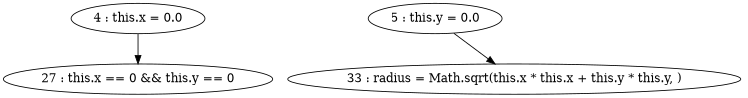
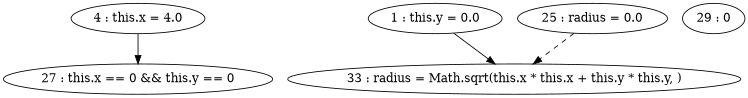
node "4 : this.x = 0.0": label "4 : this.x = 0.0" -> "4 : this.x = 4.0"
node "5 : this.y = 0.0": label "5 : this.y = 0.0" -> "1 : this.y = 0.0"
node "25 : radius = 0.0": added
node "29 : 0": added
